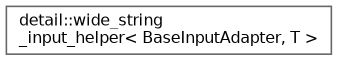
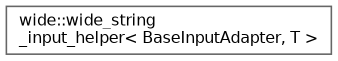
node "detail::wide_string _input_helper< BaseInputAdapter, T >": label "detail::wide_string _input_helper< BaseInputAdapter, T >" -> "wide::wide_string _input_helper< BaseInputAdapter, T >"
